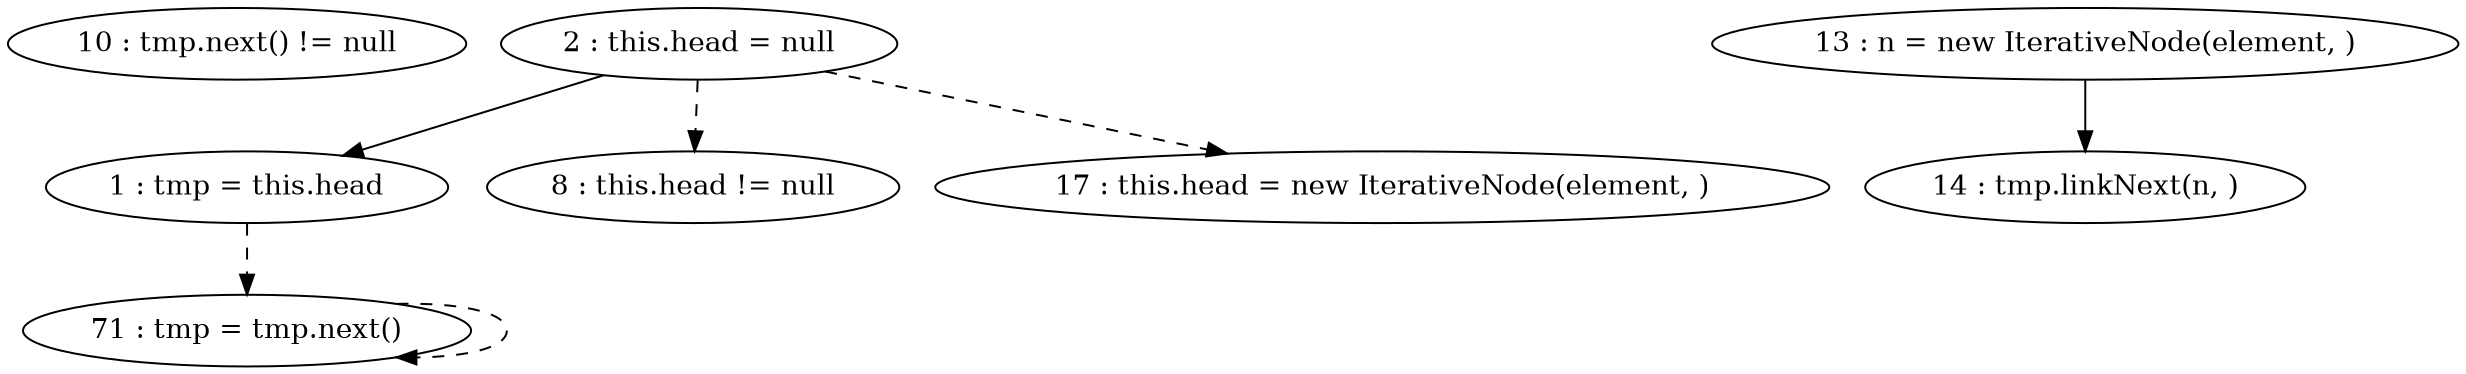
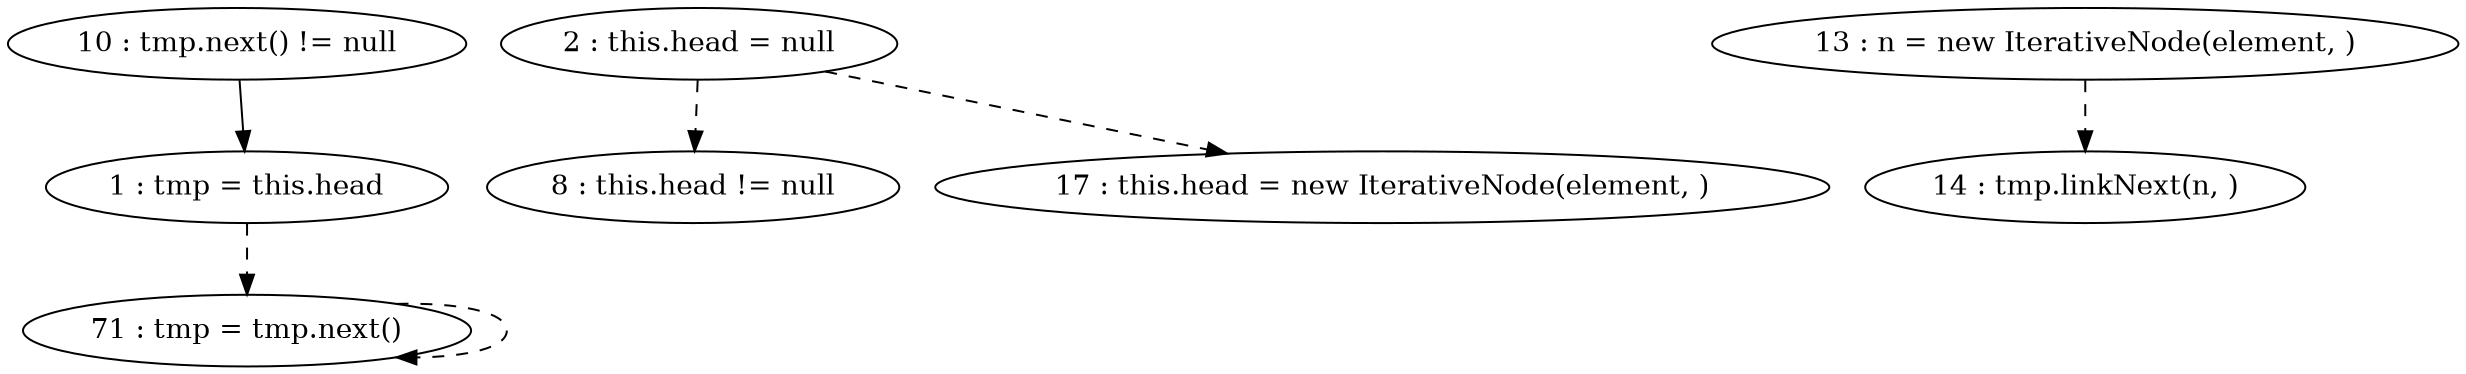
edge "13 : n = new IterativeNode(element, )" -> "14 : tmp.linkNext(n, )": style solid -> dashed
edge "2 : this.head = null" -> "1 : tmp = this.head": now "10 : tmp.next() != null" -> "1 : tmp = this.head"
